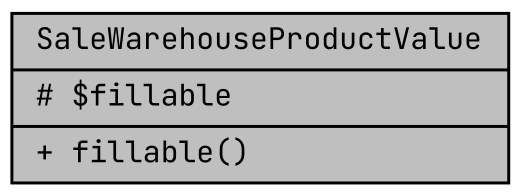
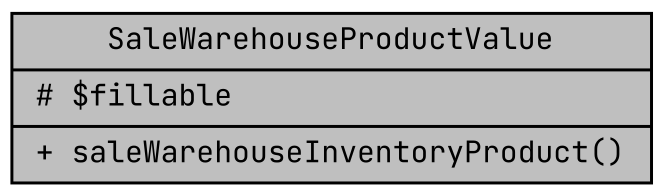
node "SaleWarehouseProductValue": text "+ fillable()" -> "+ saleWarehouseInventoryProduct()"
